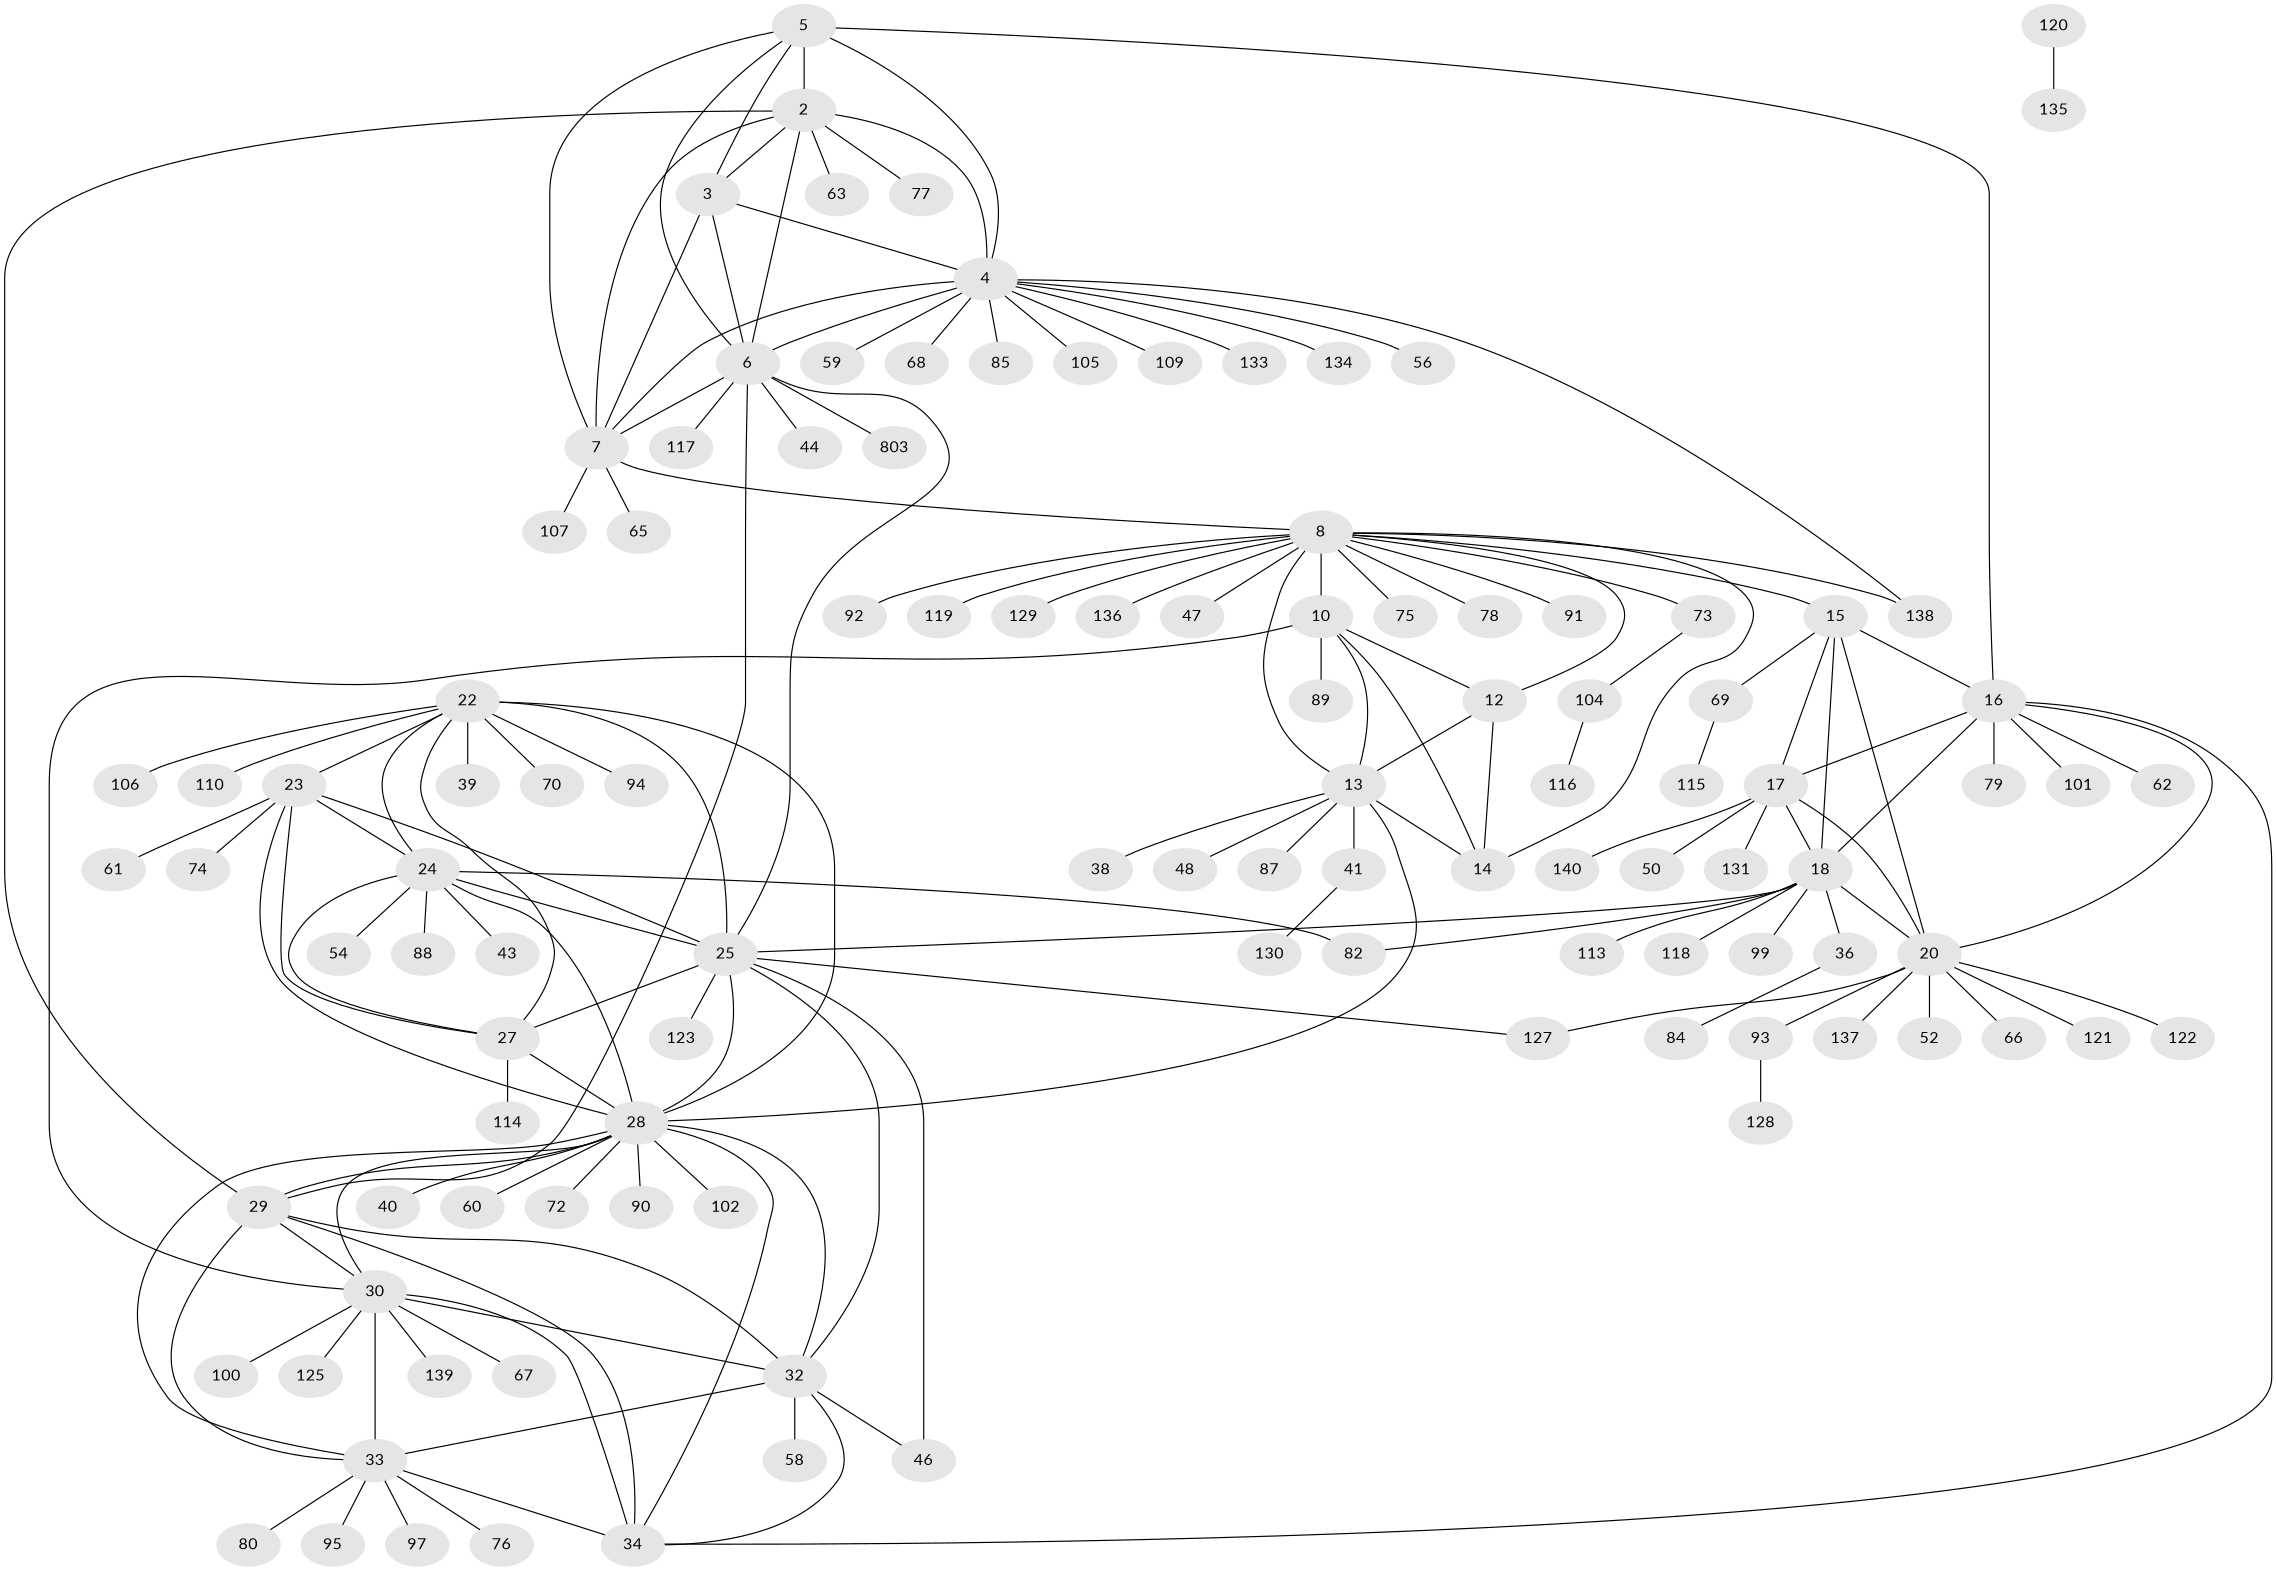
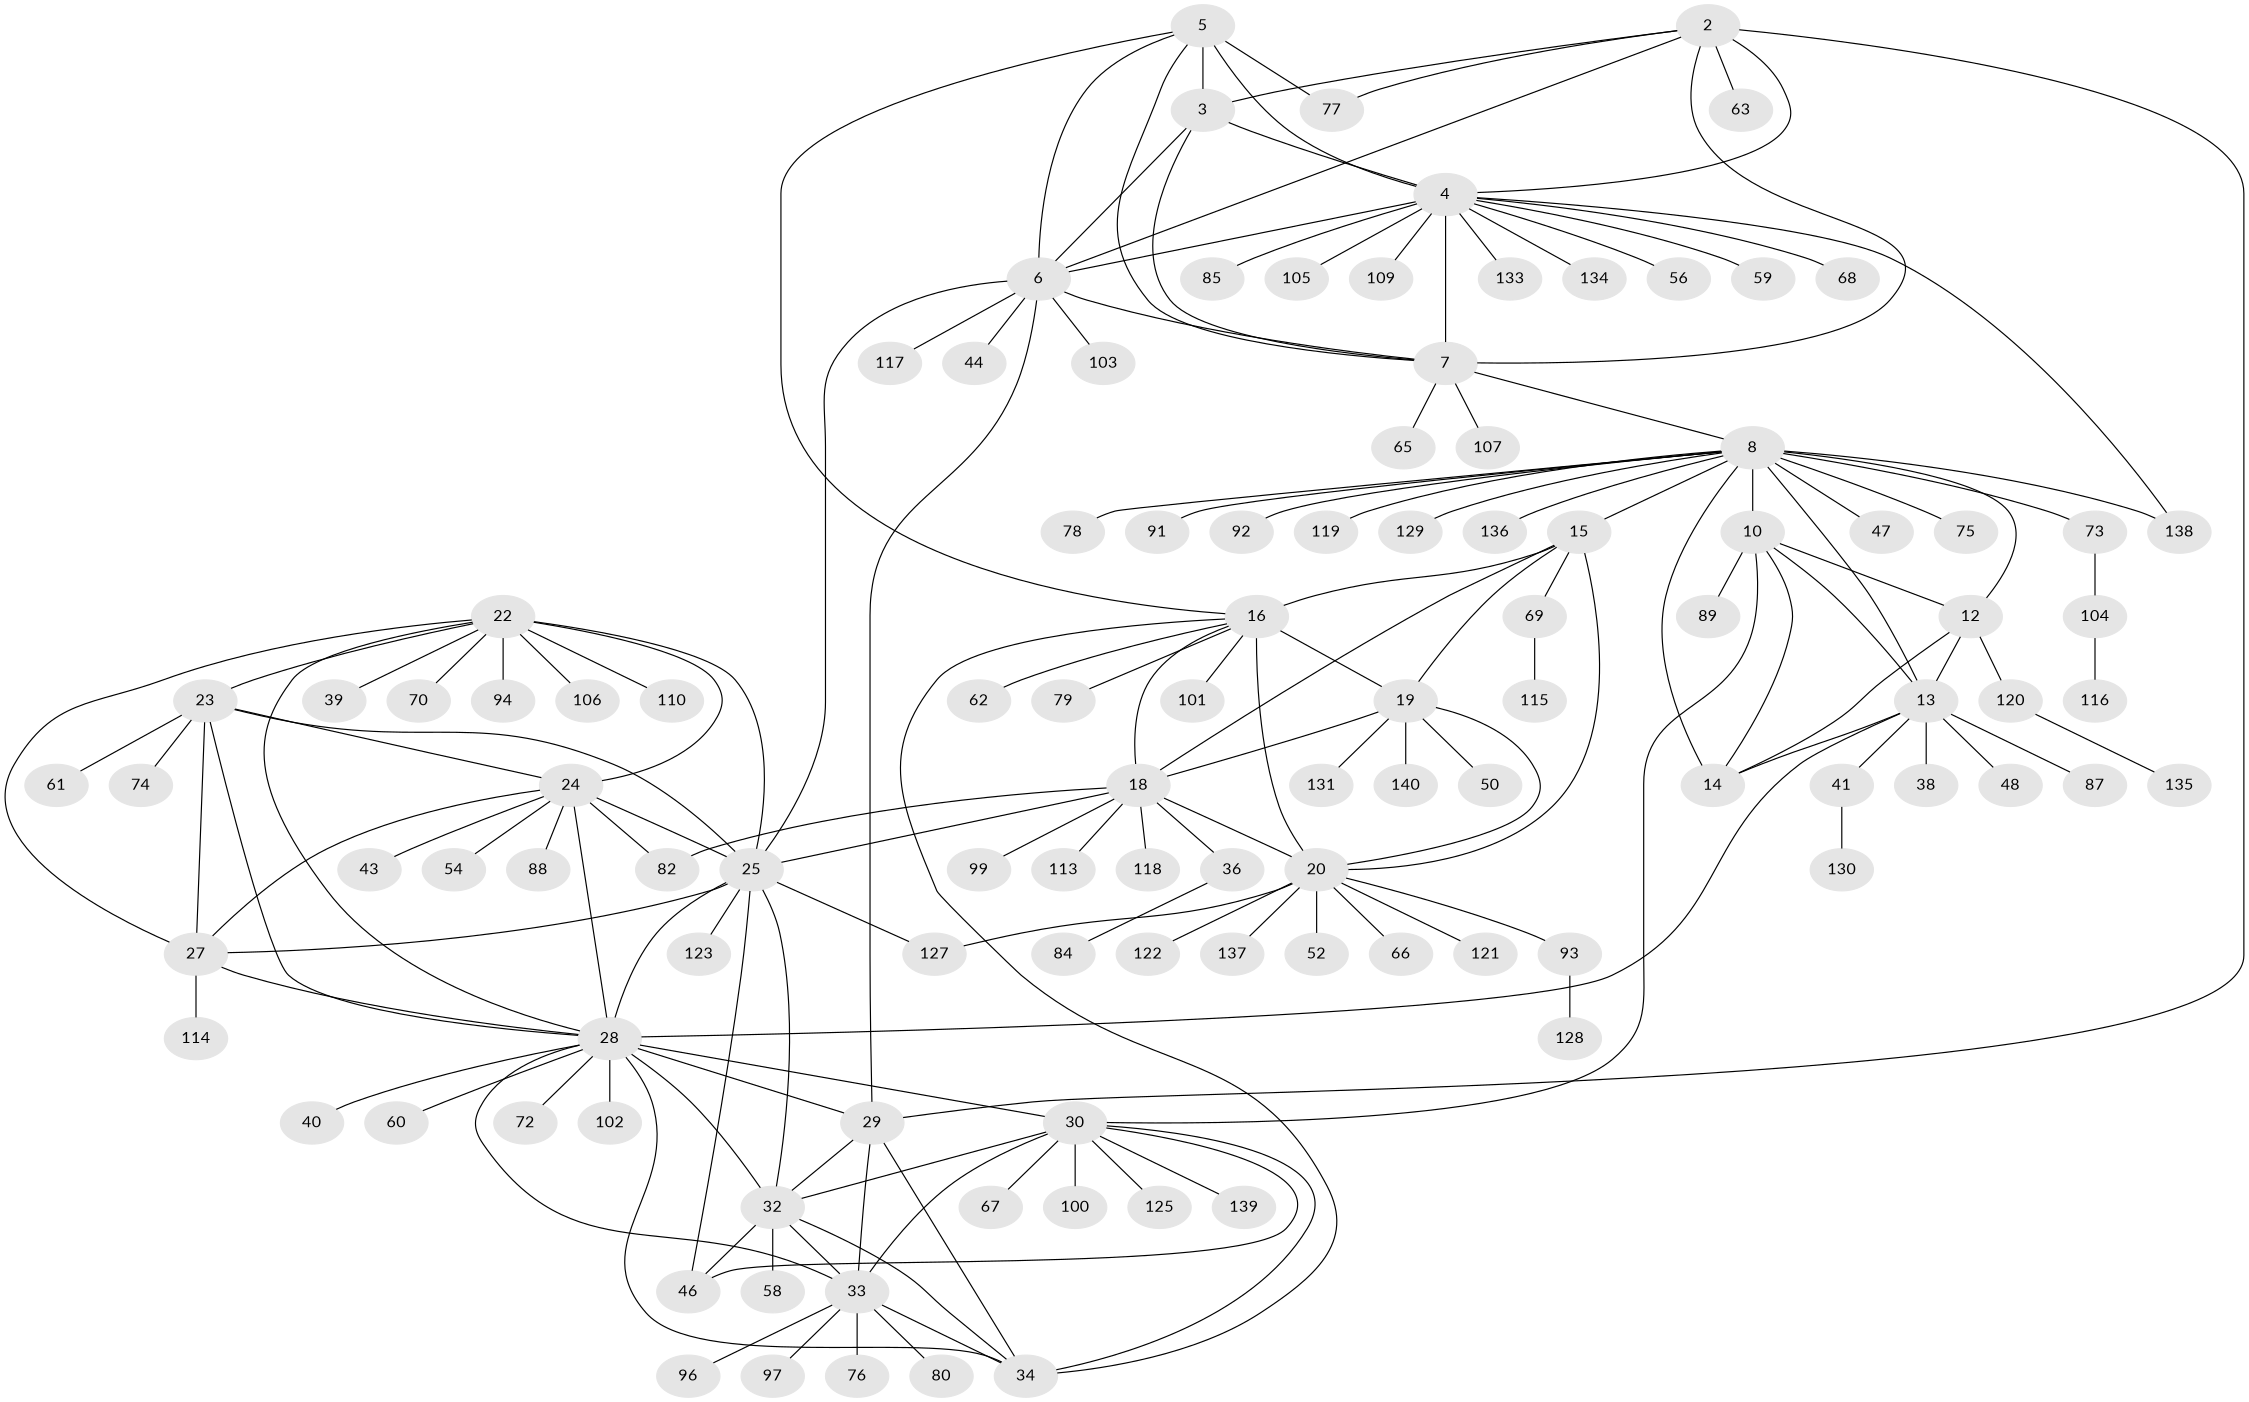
edge "5" -- "2": now "5" -- "77"
node "803": label "803" -> "103"
edge "12" -- "120": added
node "17": label "17" -> "19"
node "90": removed
edge "29" -- "30": now "46" -- "30"
node "95": label "95" -> "96"
